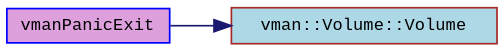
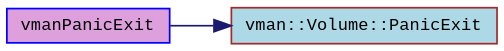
node "vman::Volume::Volume": label "vman::Volume::Volume" -> "vman::Volume::PanicExit"
